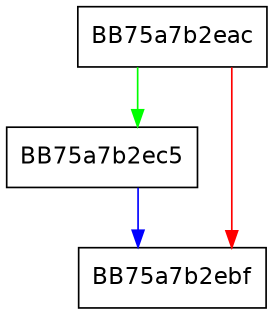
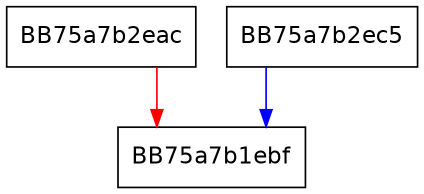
edge "BB75a7b2eac" -> "BB75a7b2ec5": removed
node "BB75a7b2ebf": label "BB75a7b2ebf" -> "BB75a7b1ebf"
